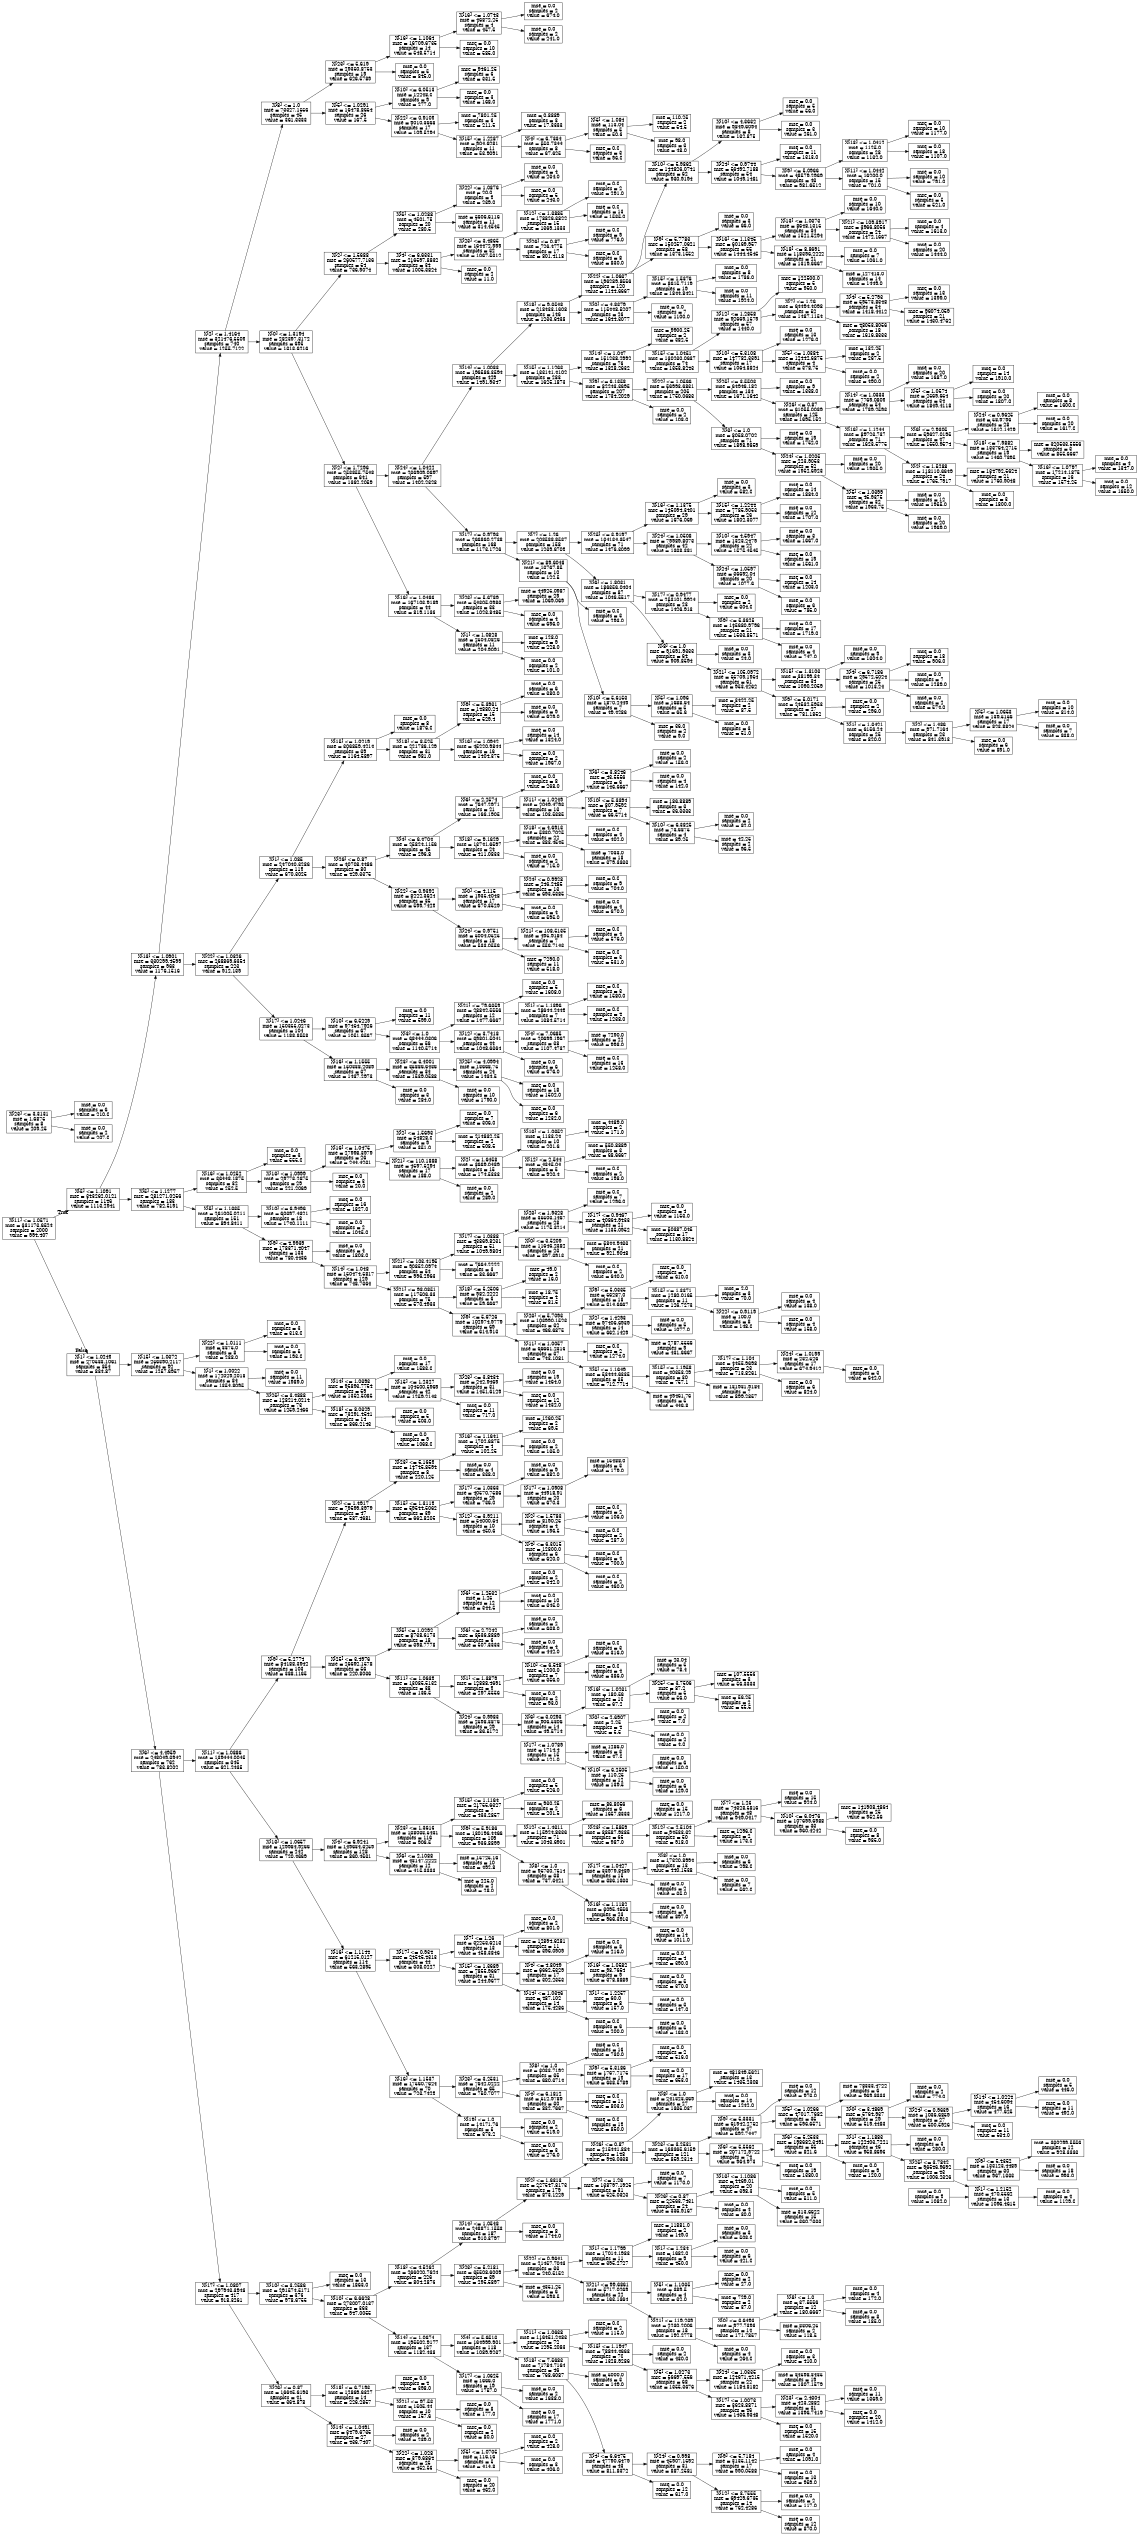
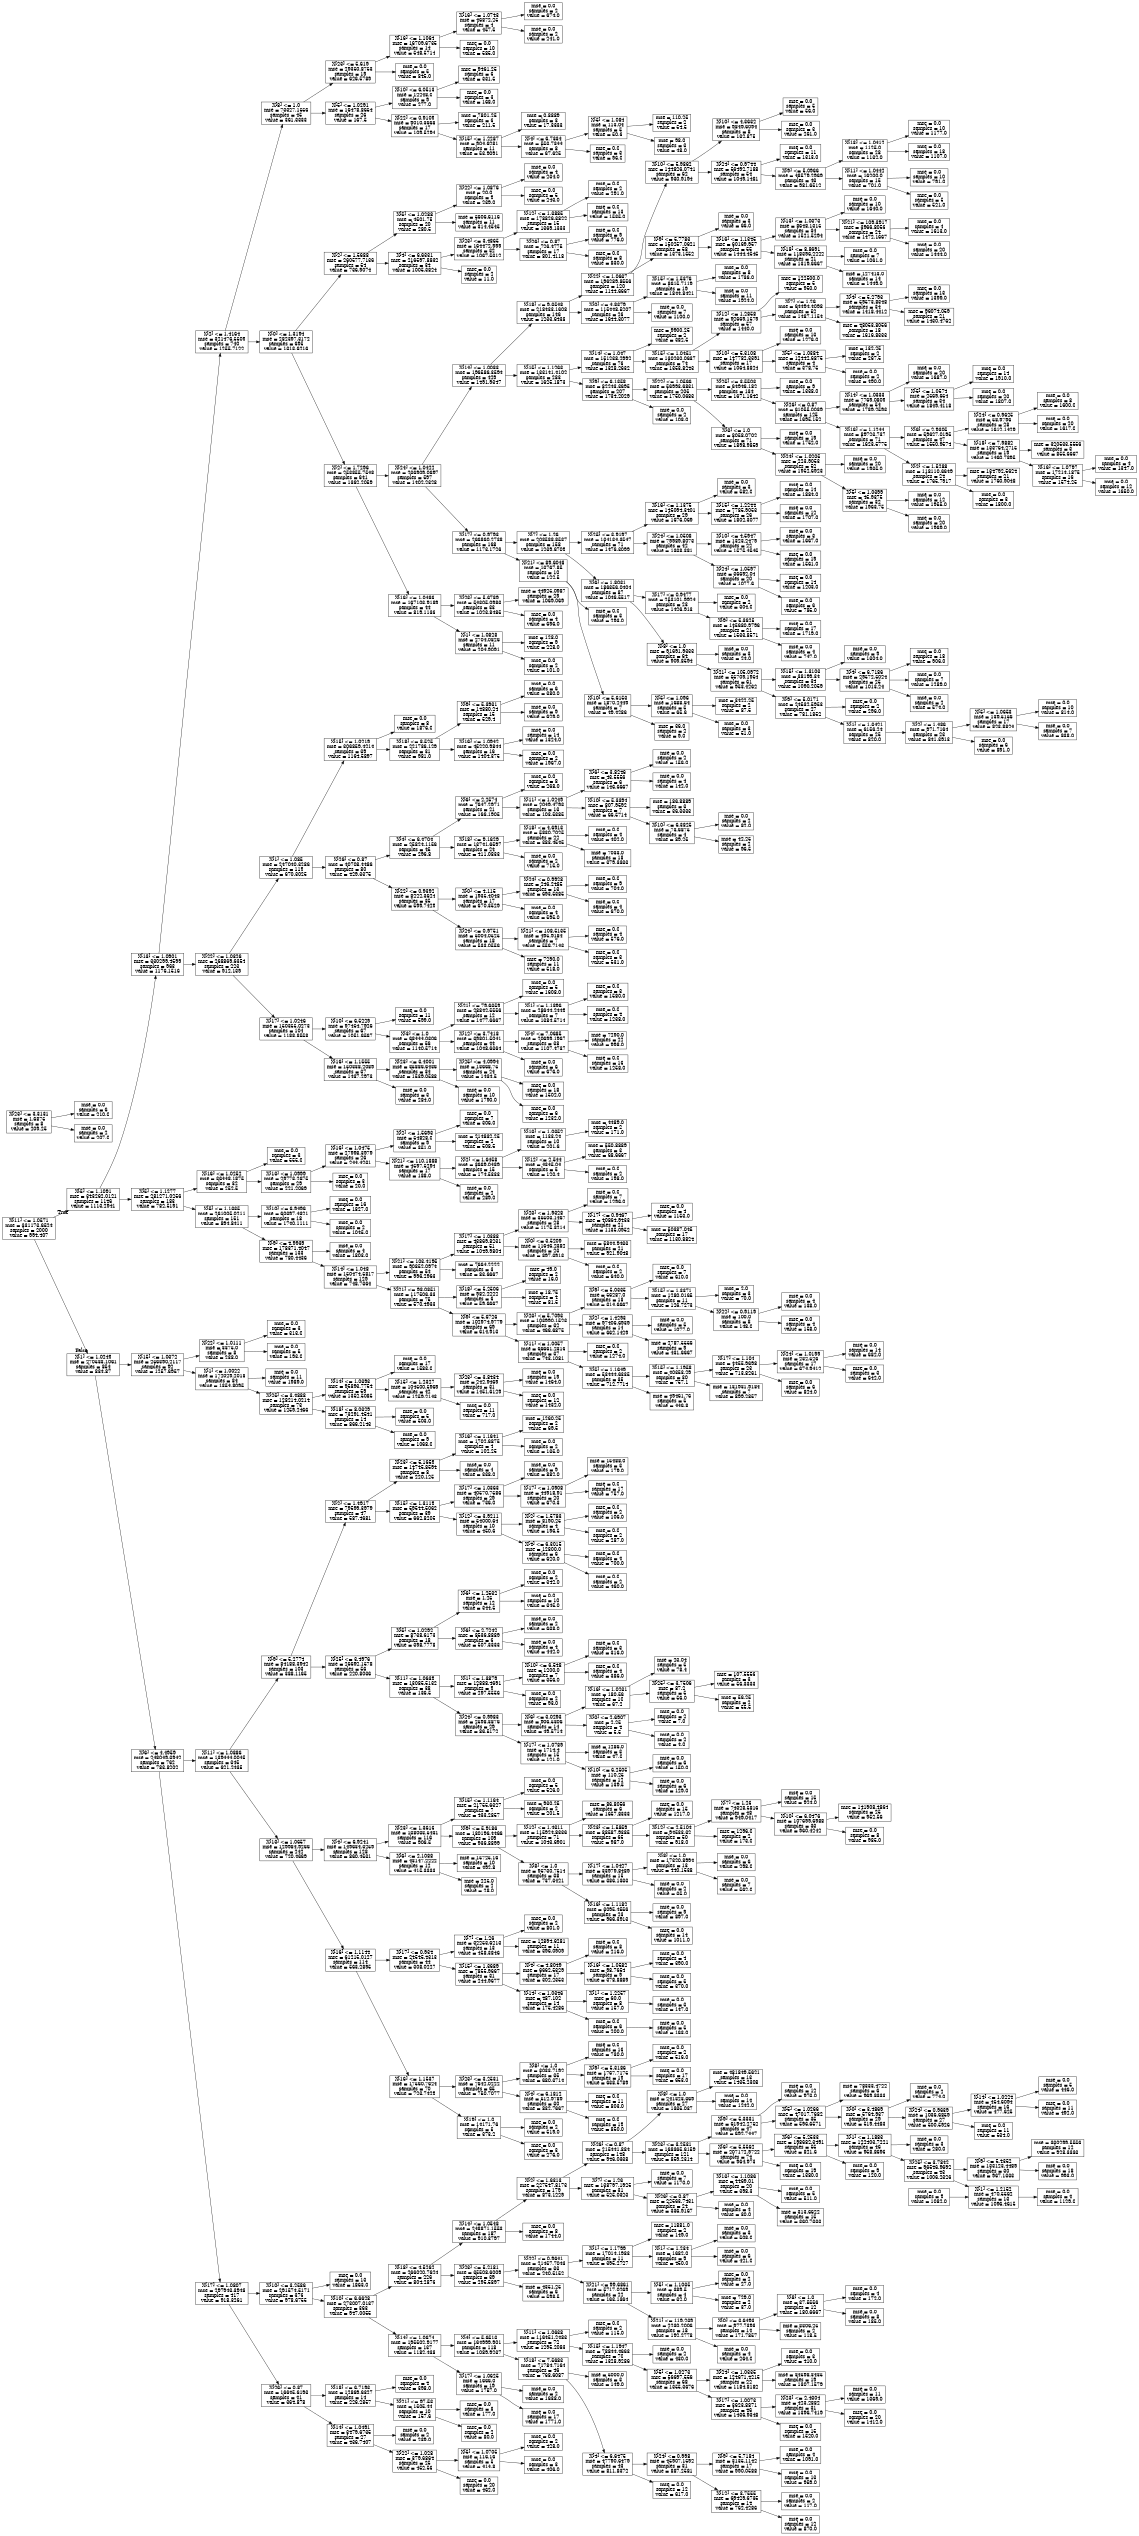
node "X[1] <= 1.0828 mse = 2504.0826 samples = 11 value = 204.9091": label "X[1] <= 1.0828 mse = 2504.0826 samples = 11 value = 204.9091" -> "X[1] <= 1.0828 mse = 2704.0826 samples = 11 value = 204.9091"
node "X[12] <= 2.544 mse = 4345.04 samples = 5 value = 920.4": label "X[12] <= 2.544 mse = 4345.04 samples = 5 value = 920.4" -> "X[12] <= 2.544 mse = 4345.04 samples = 5 value = 120.4"
node "mse = 0.0 samples = 14 value = 682.0": added
node "mse = 0.0 samples = 17 value = 757.0": added
edge "X[24] <= 0.9983 mse = 2598.3876 samples = 29 value = 86.5172" -> "X[17] <= 1.0789 mse = 1714.4 samples = 15 value = 121.0": added
